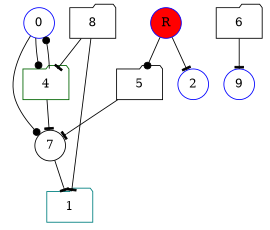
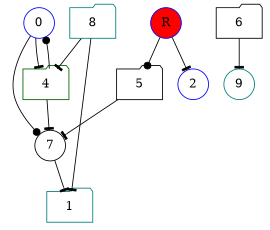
node "8": color black -> teal
edge "0" -> "4": arrowhead dot -> tee
node "9": color blue -> teal
